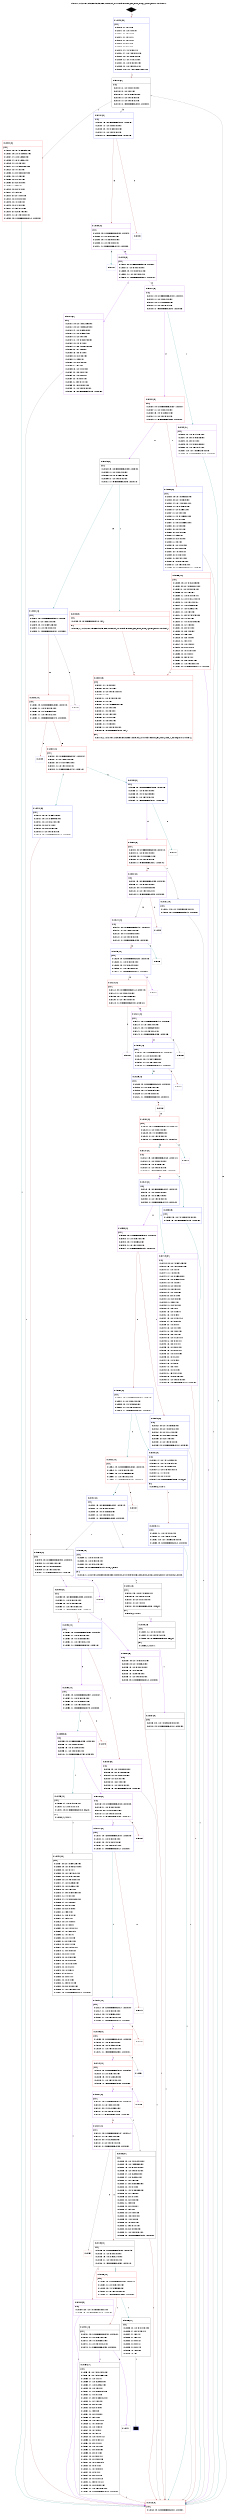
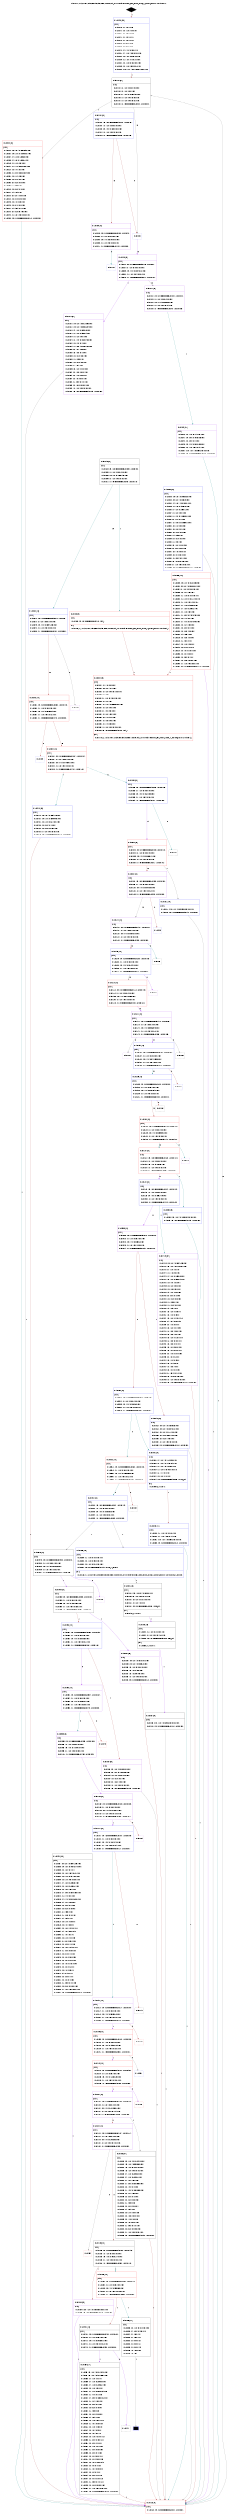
edge "0x4012a2 [32]" -> "0x4012c2 [28]": now "0x4012a2 [32]" -> "0x4018c8"
edge "0x4012de [28]" -> "0x4012fa [28]": now "0x4018c8" -> "0x4012fa [28]"
node "0x401332 [28]": removed
edge "0x40144a [28]" -> "0x401cbb": now "0x401466 [28]" -> "0x401cbb"
edge "0x401d9a" -> "0x4014ba [28]": now "0x40149e [28]" -> "0x4014ba [28]"
node "0x4017ee [13]": removed
